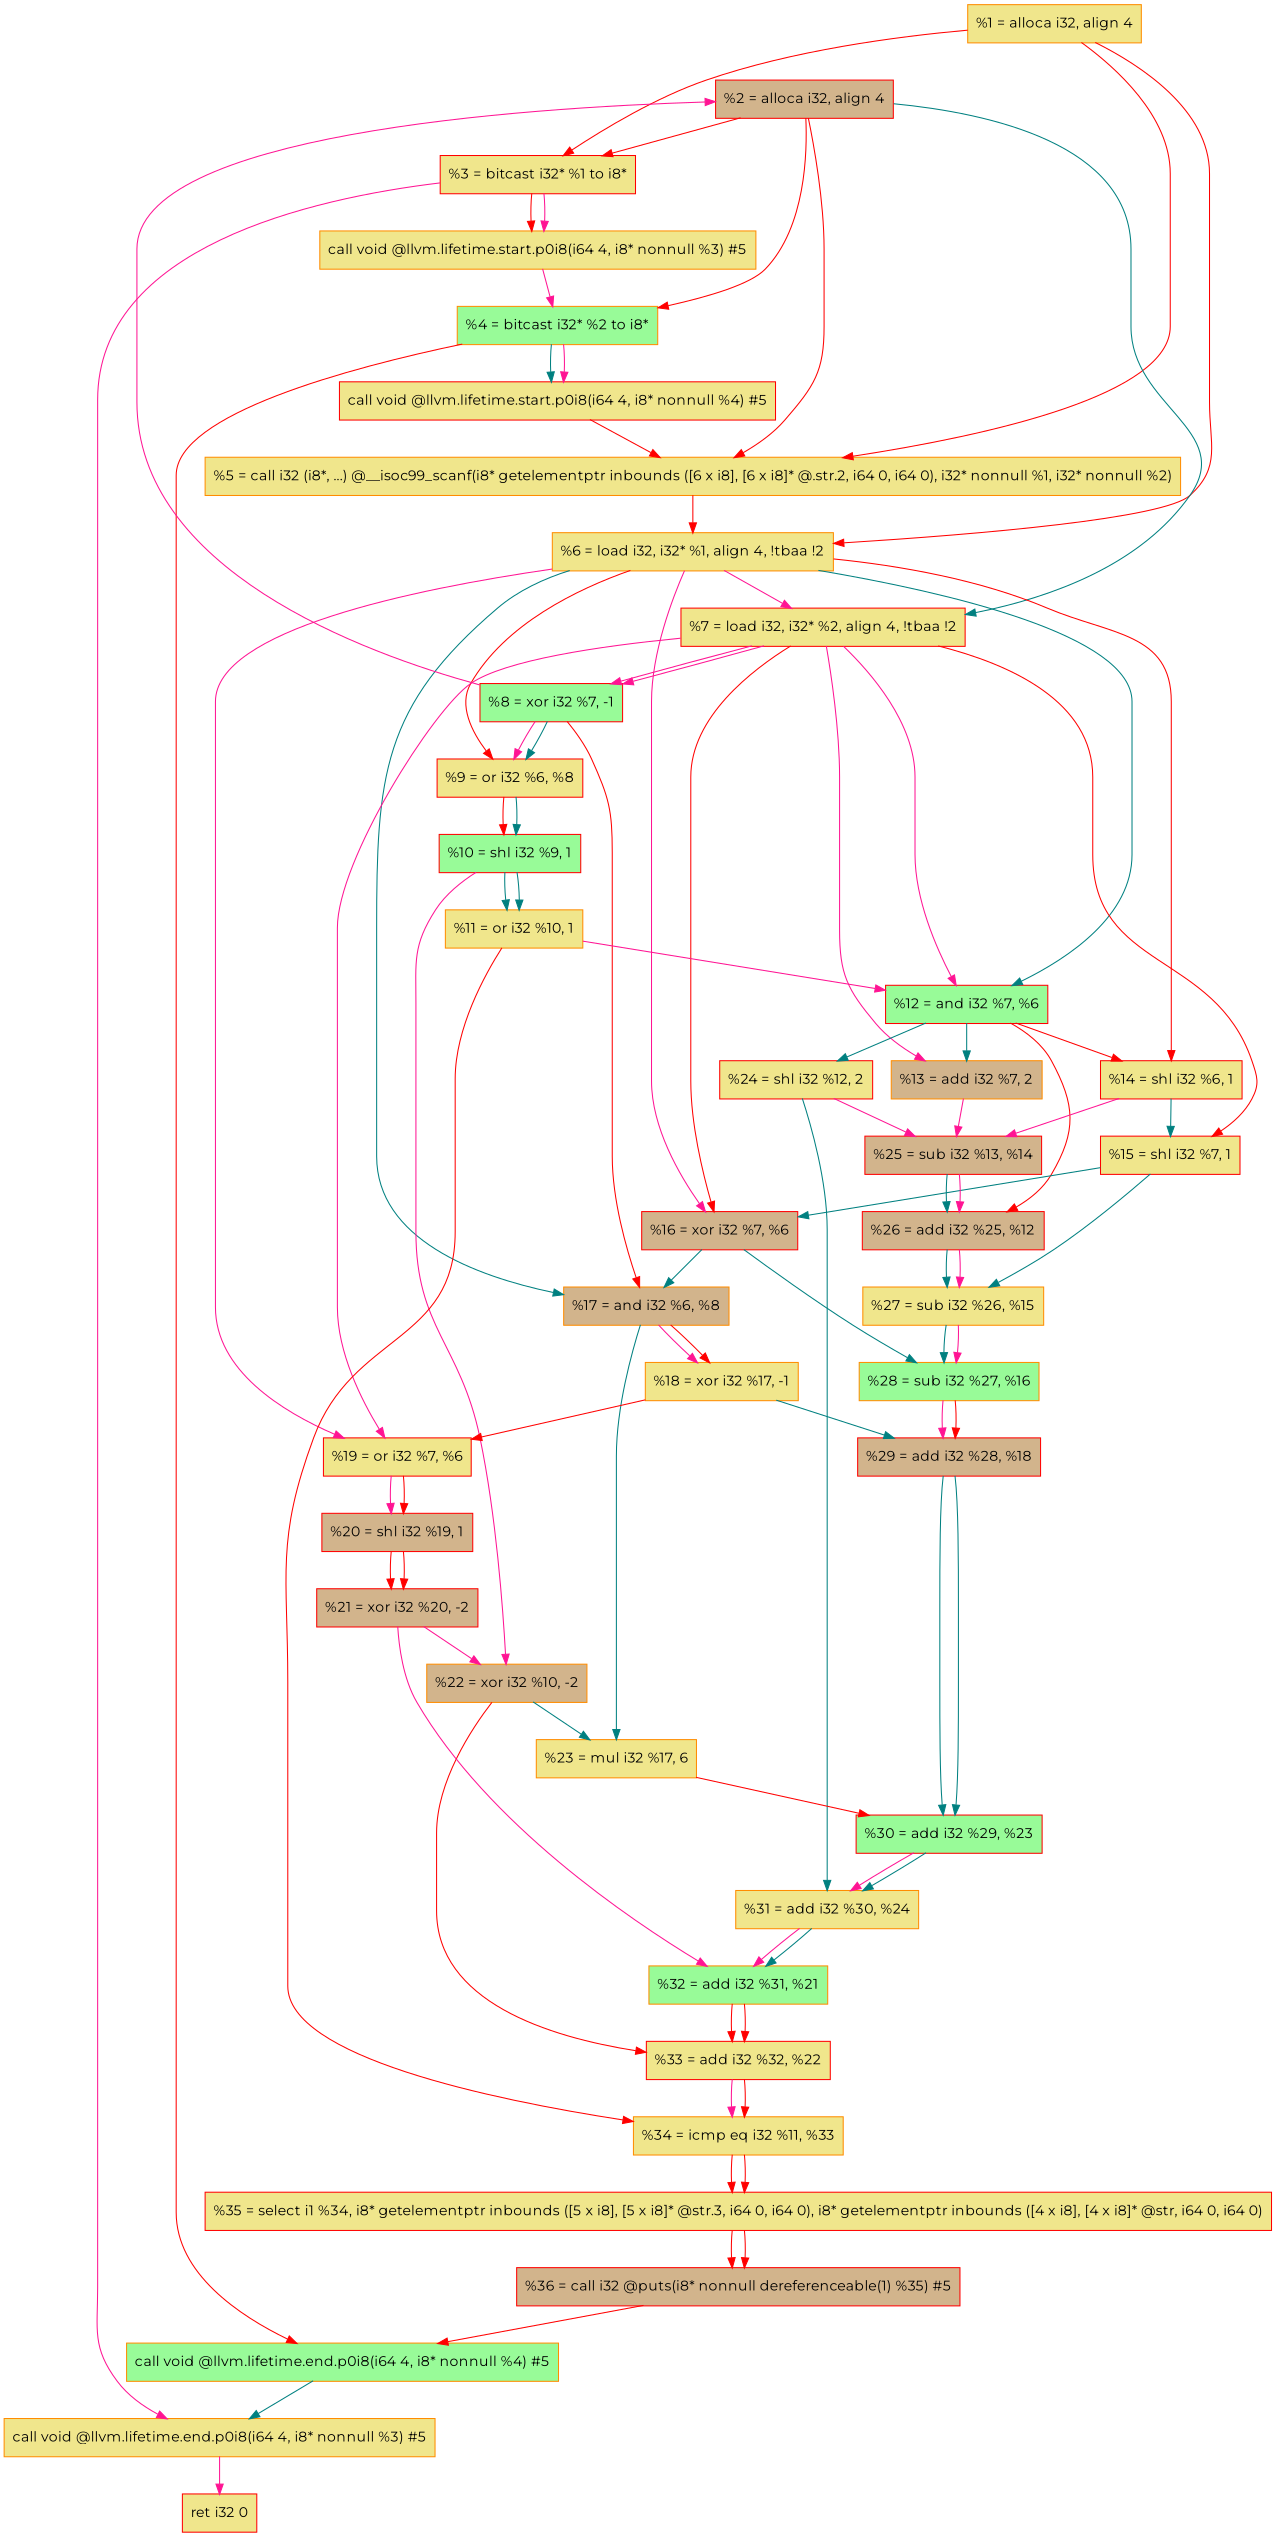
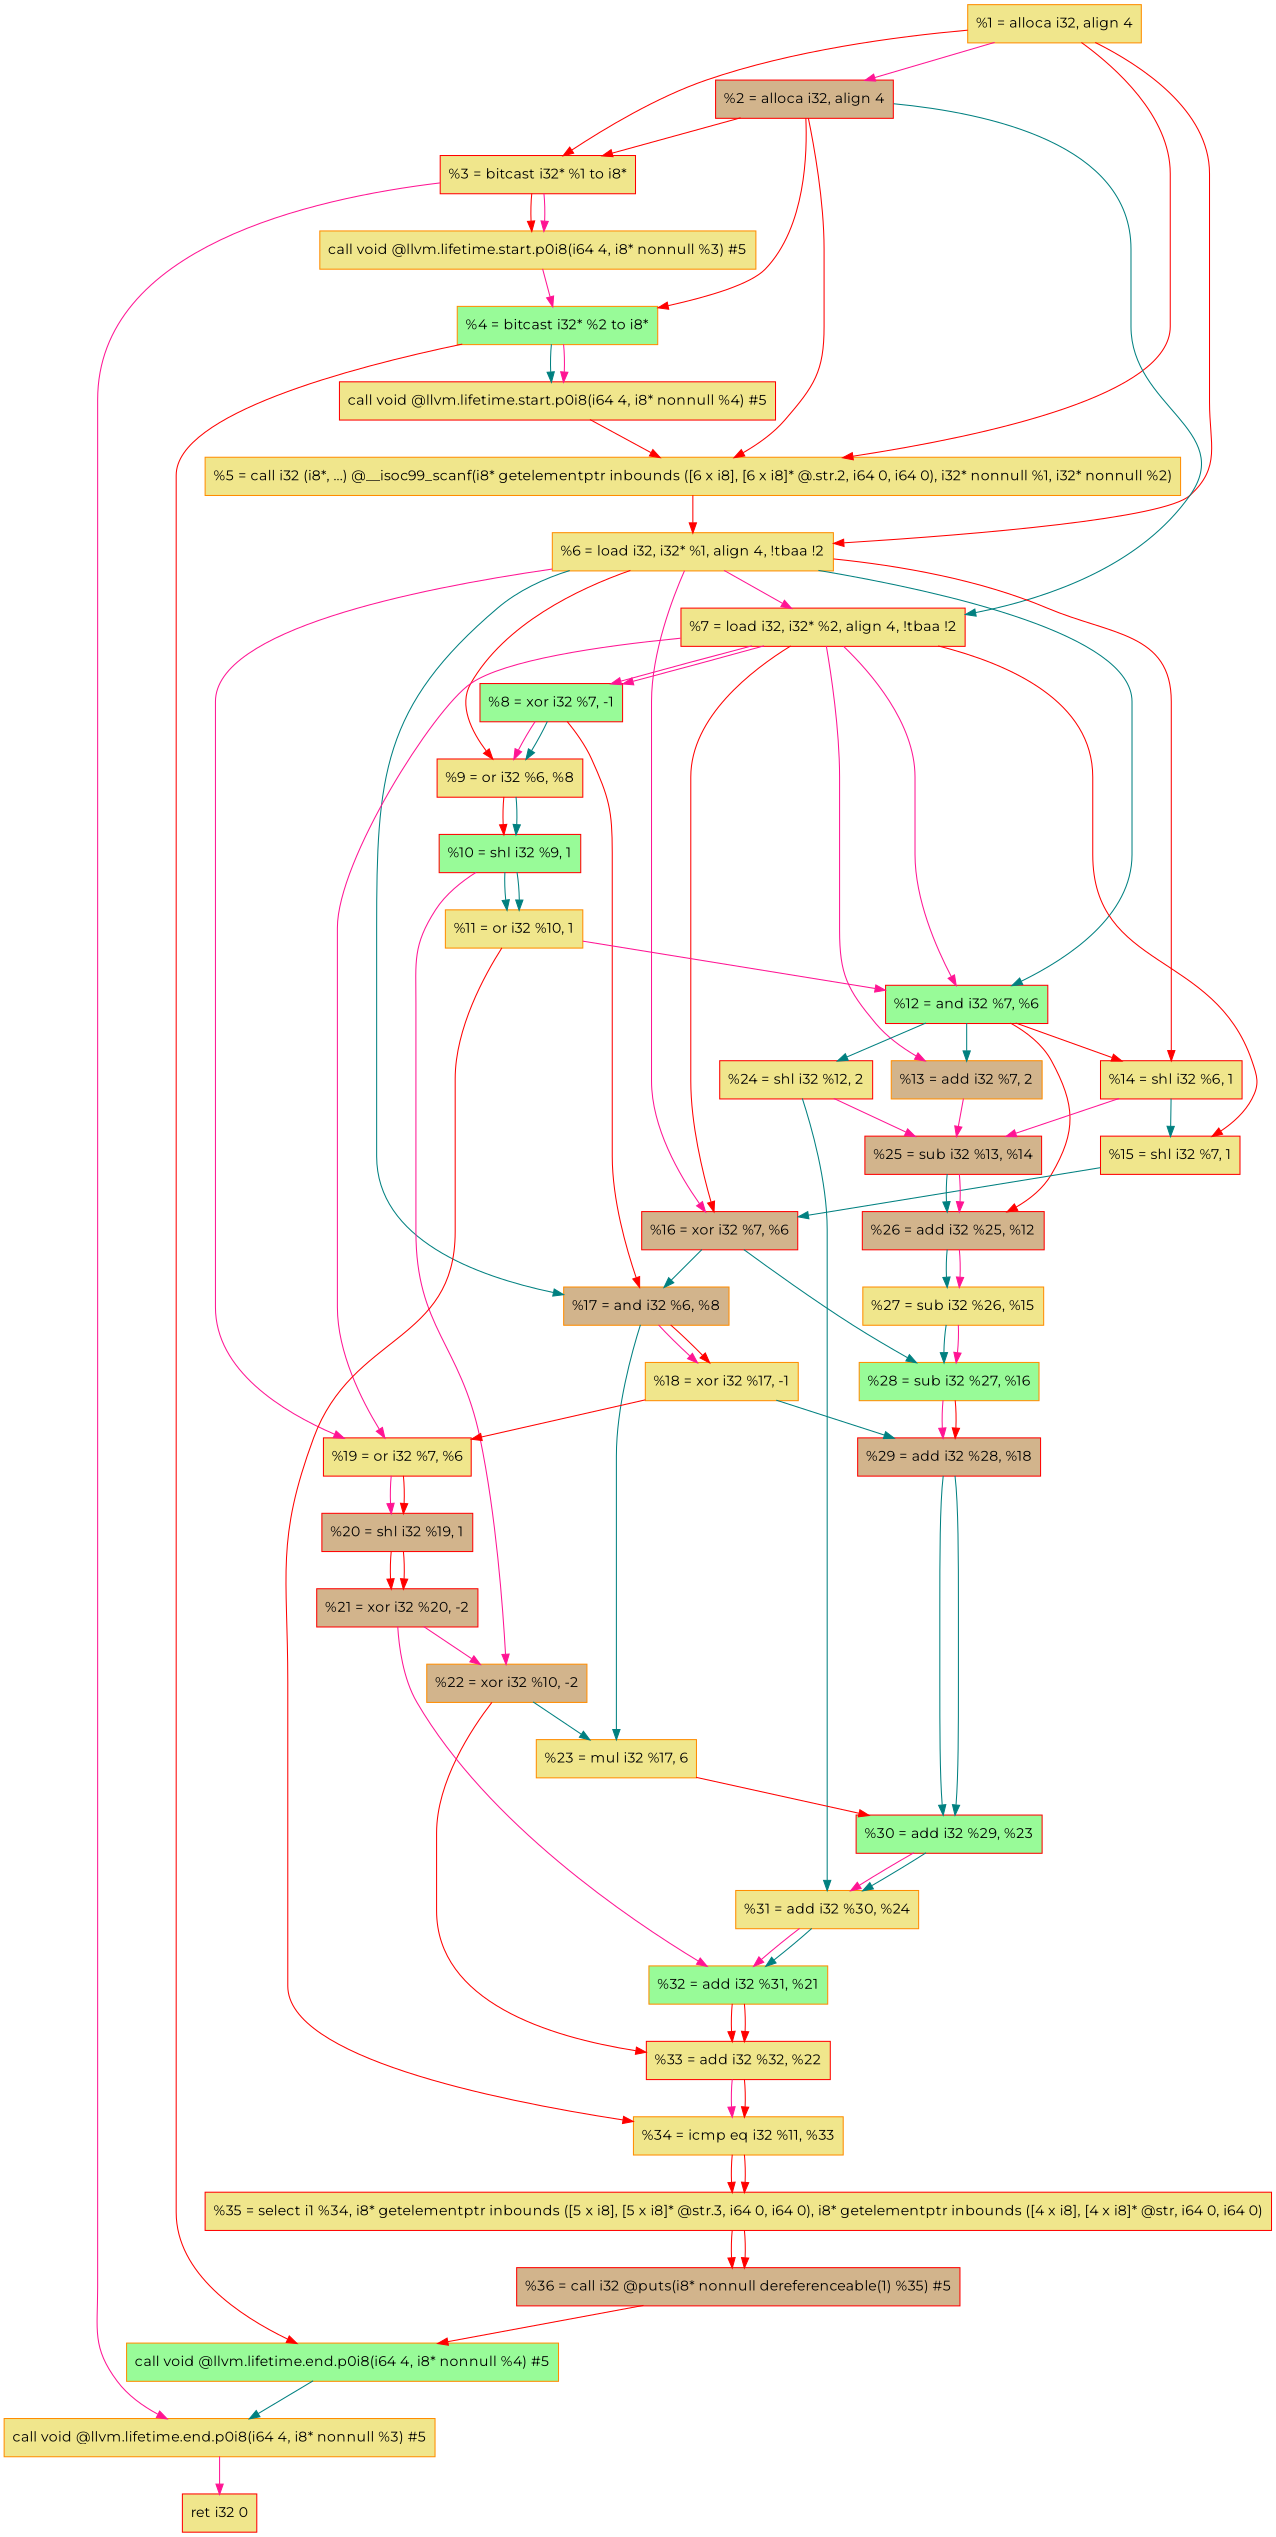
edge "%8 = xor i32 %7, -1" -> "%2 = alloca i32, align 4": now "%1 = alloca i32, align 4" -> "%2 = alloca i32, align 4"
edge "%15 = shl i32 %7, 1" -> "%27 = sub i32 %26, %15": removed
